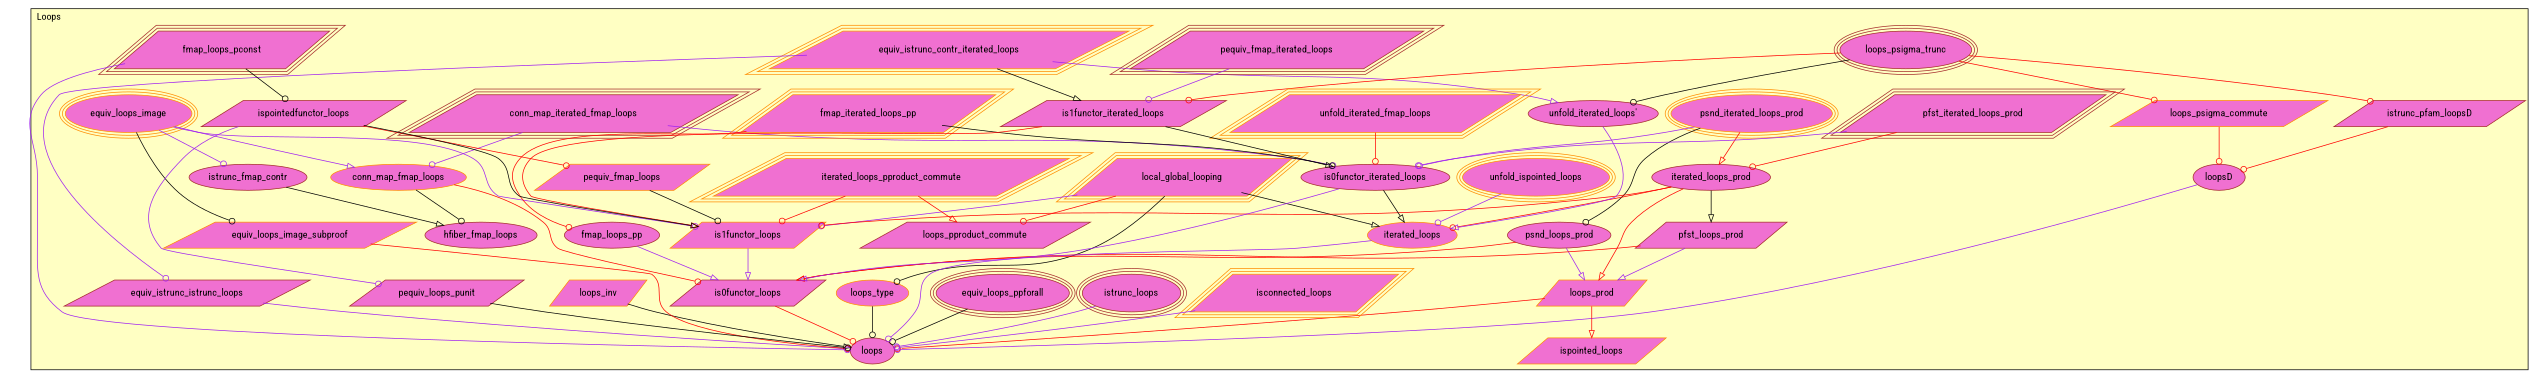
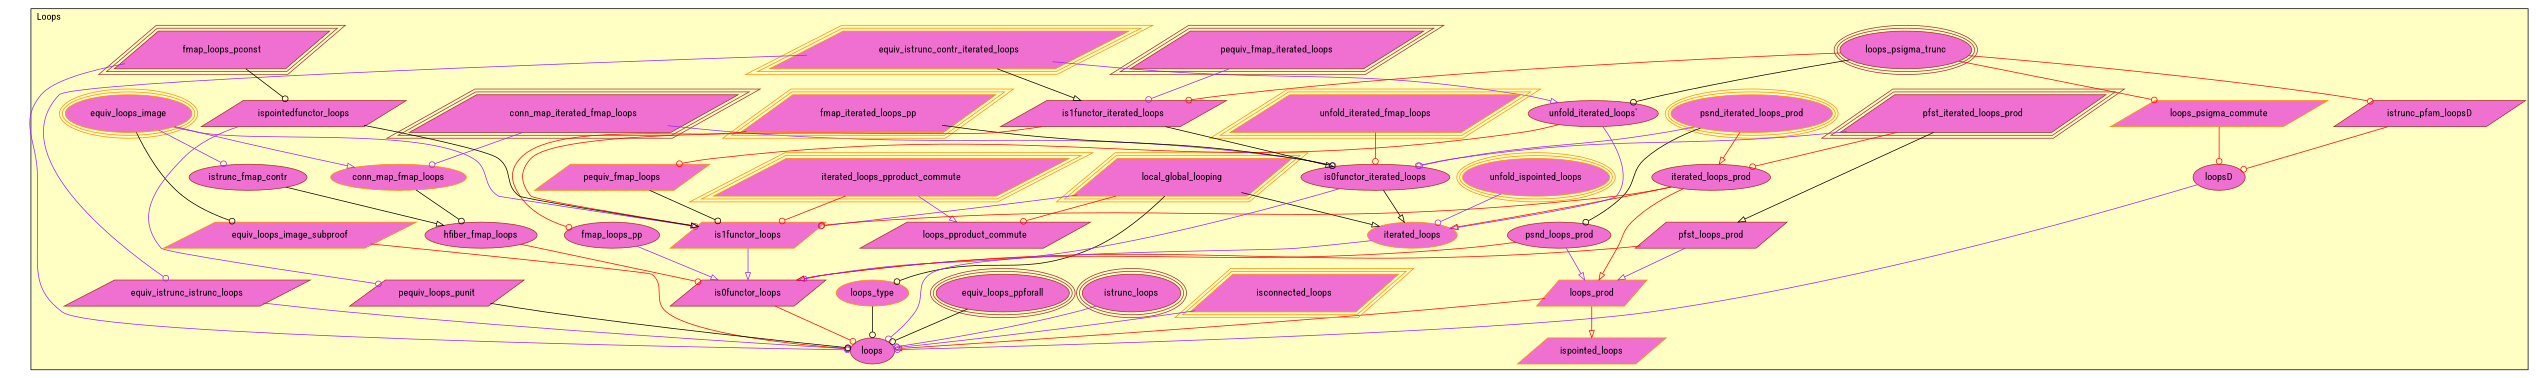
edge "ispointedfunctor_loops" -> "pequiv_fmap_loops": now "unfold_iterated_loops'" -> "pequiv_fmap_loops"
edge "iterated_loops_prod" -> "pfst_loops_prod": now "pfst_iterated_loops_prod" -> "pfst_loops_prod"
edge "iterated_loops_pproduct_commute" -> "loops_pproduct_commute": color red -> purple
edge "iterated_loops_prod" -> "iterated_loops": arrowhead odot -> onormal
edge "conn_map_fmap_loops" -> "is0functor_loops": now "hfiber_fmap_loops" -> "is0functor_loops"
node "loops_inv": removed
edge "loops_prod" -> "loops": arrowhead odot -> onormal
